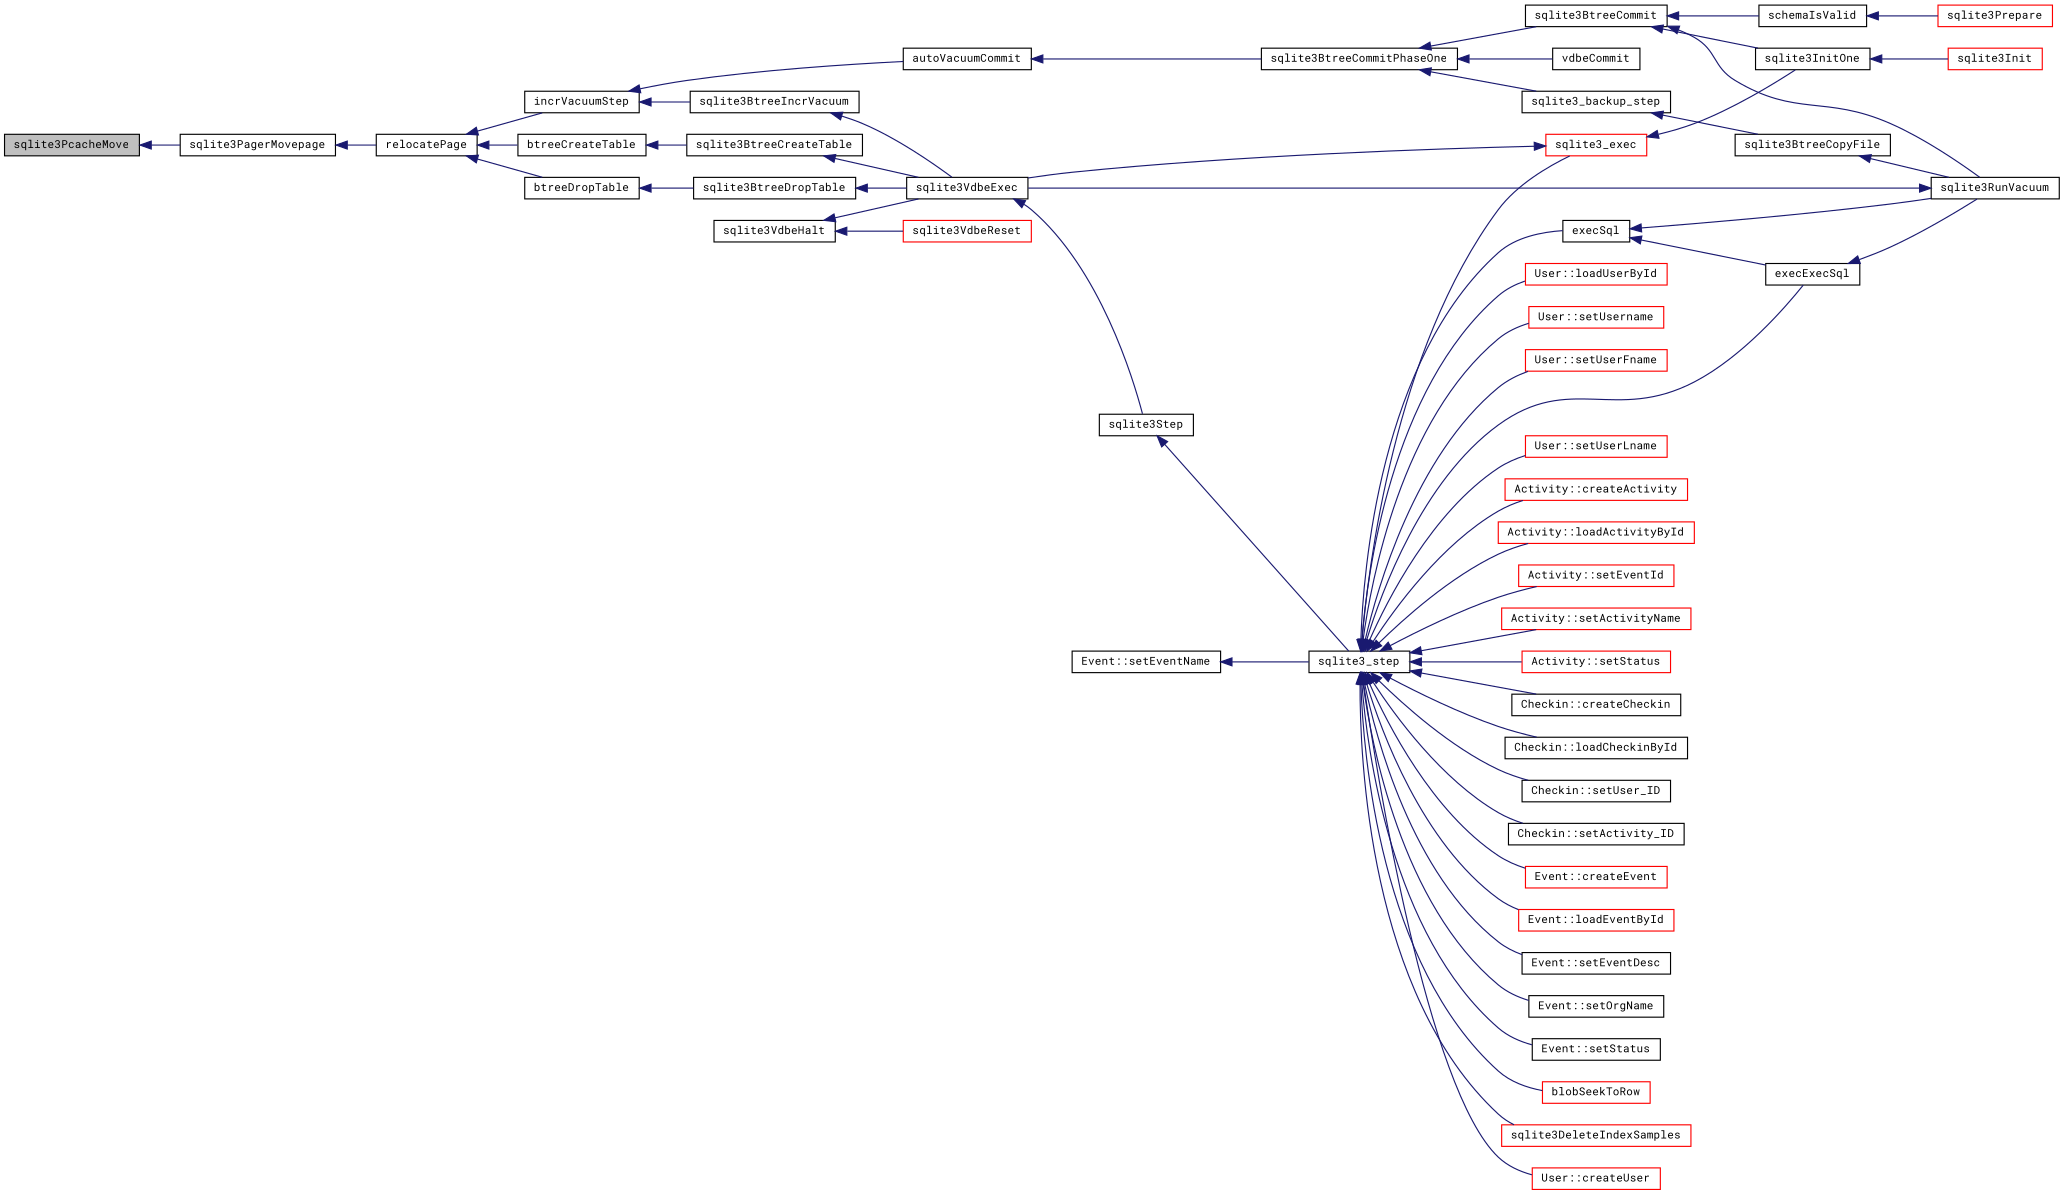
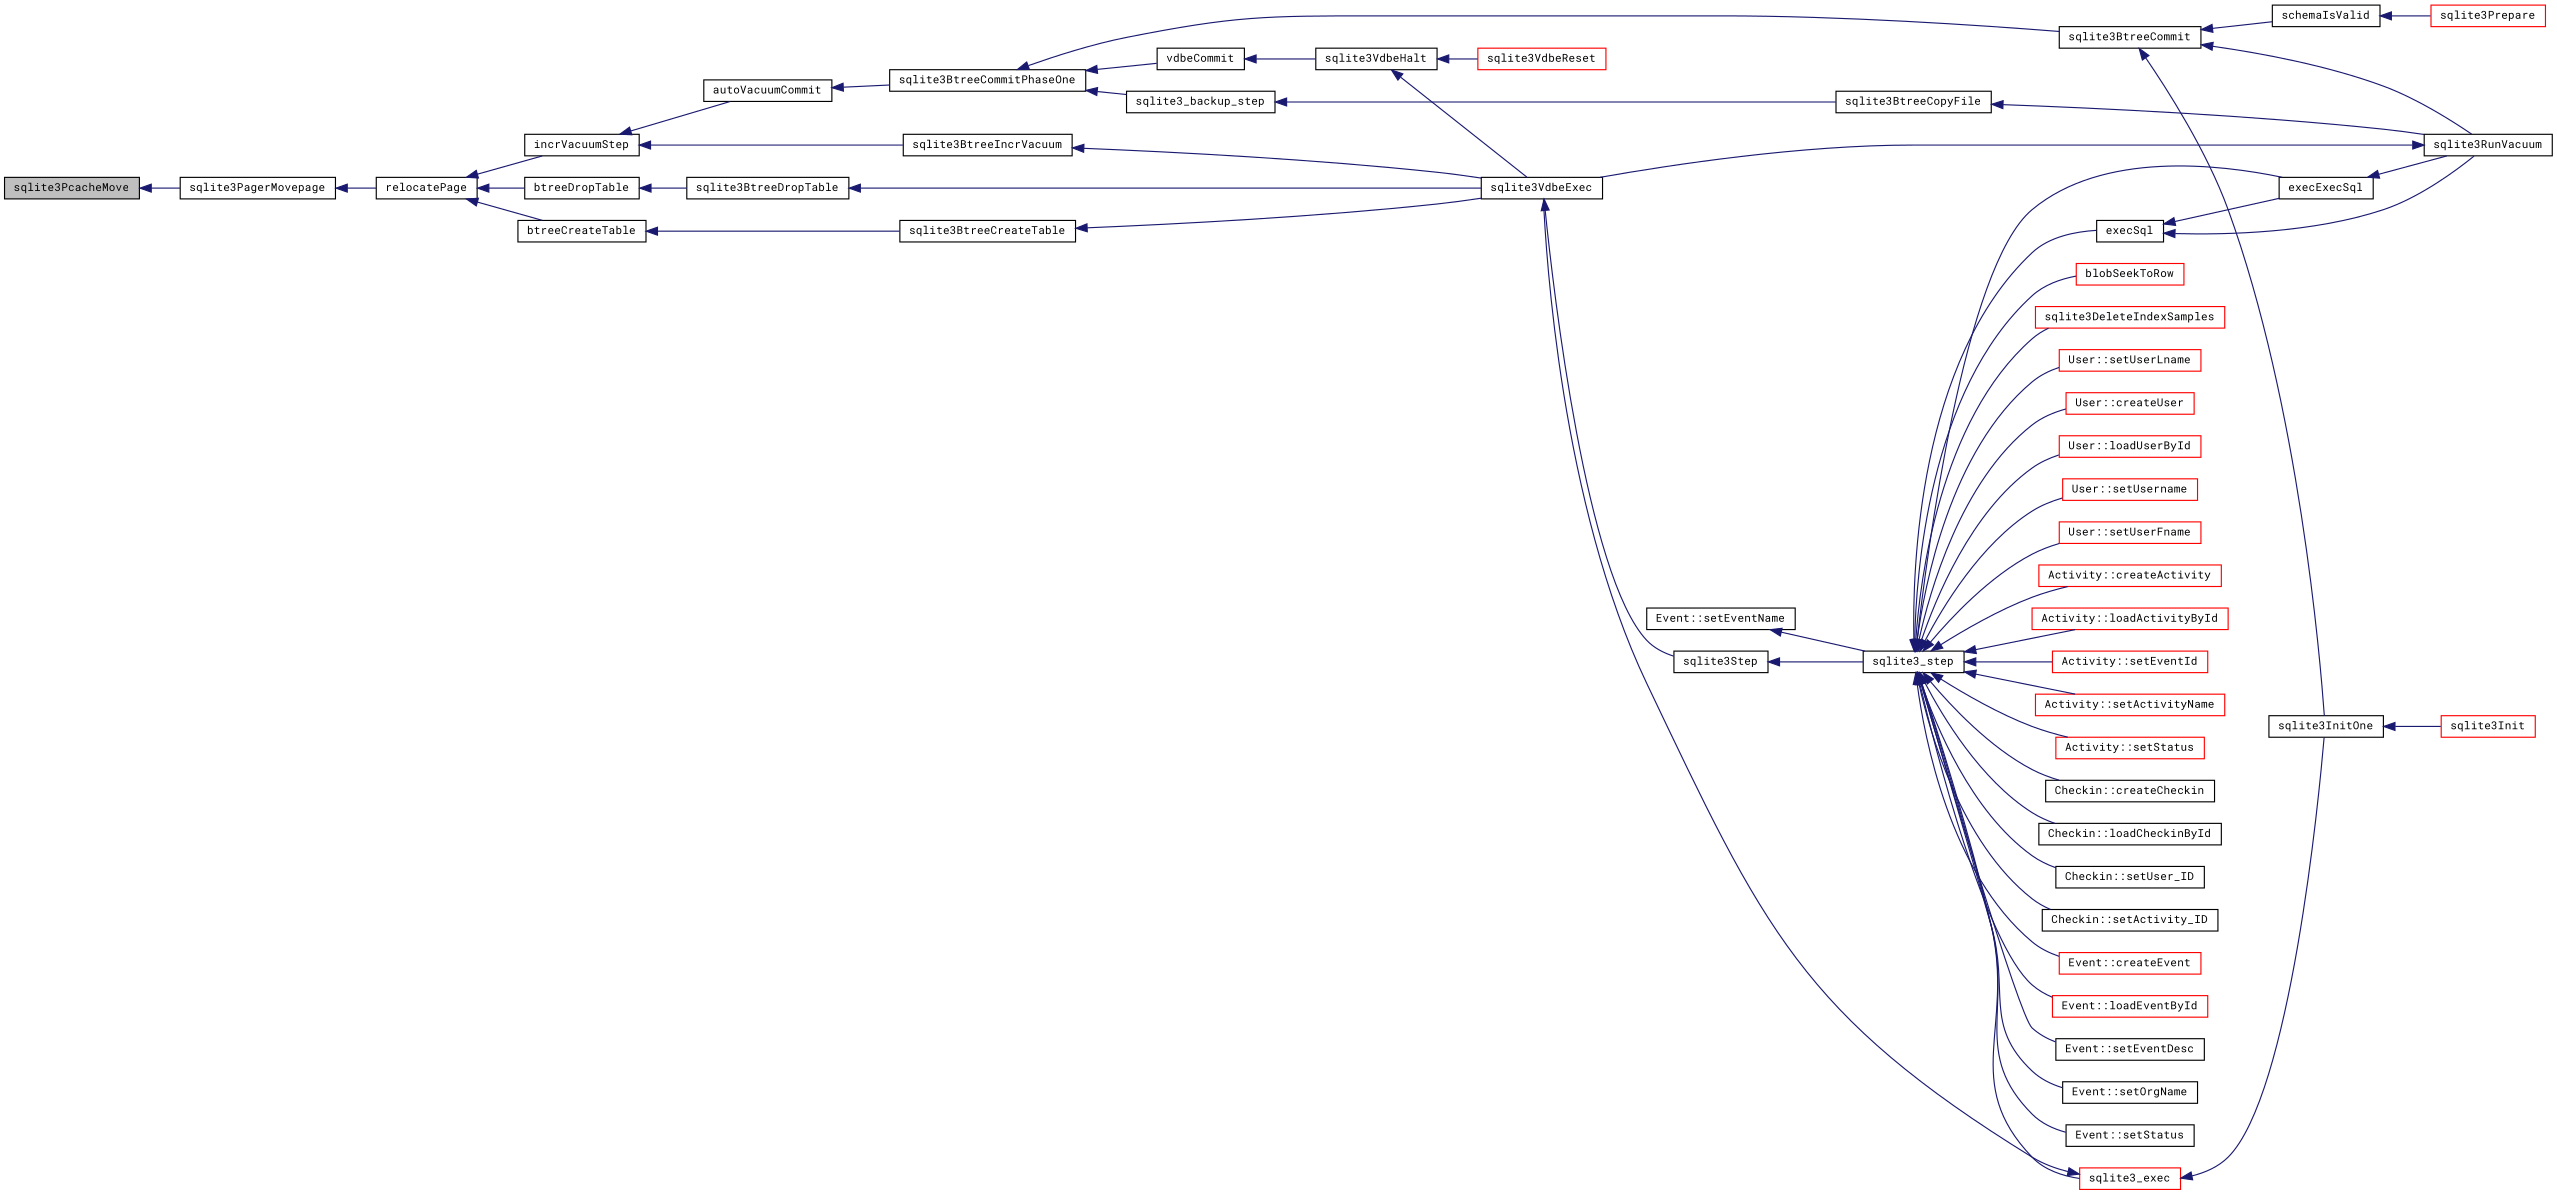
edge "sqlite3VdbeHalt" -> "vdbeCommit": added
